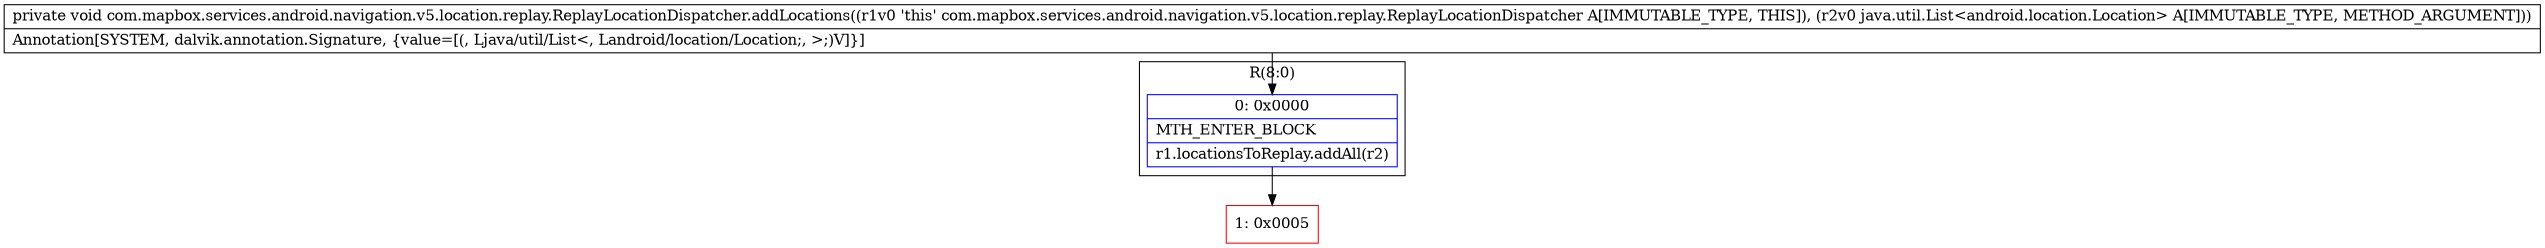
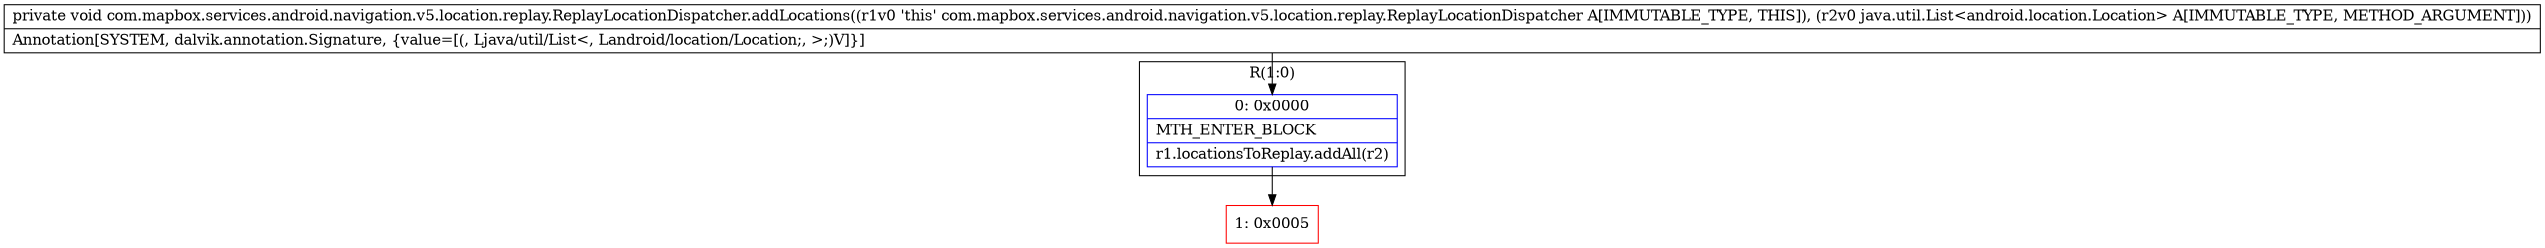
cluster "R(8:0)": label "R(8:0)" -> "R(1:0)"
